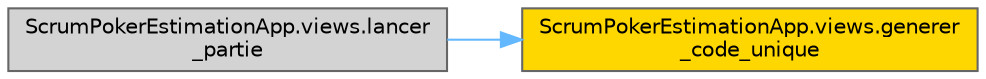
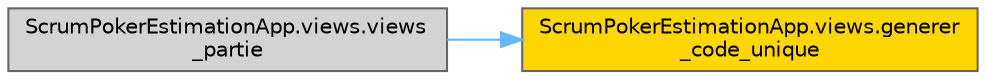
node "ScrumPokerEstimationApp.views.lancer _partie": label "ScrumPokerEstimationApp.views.lancer _partie" -> "ScrumPokerEstimationApp.views.views _partie"
